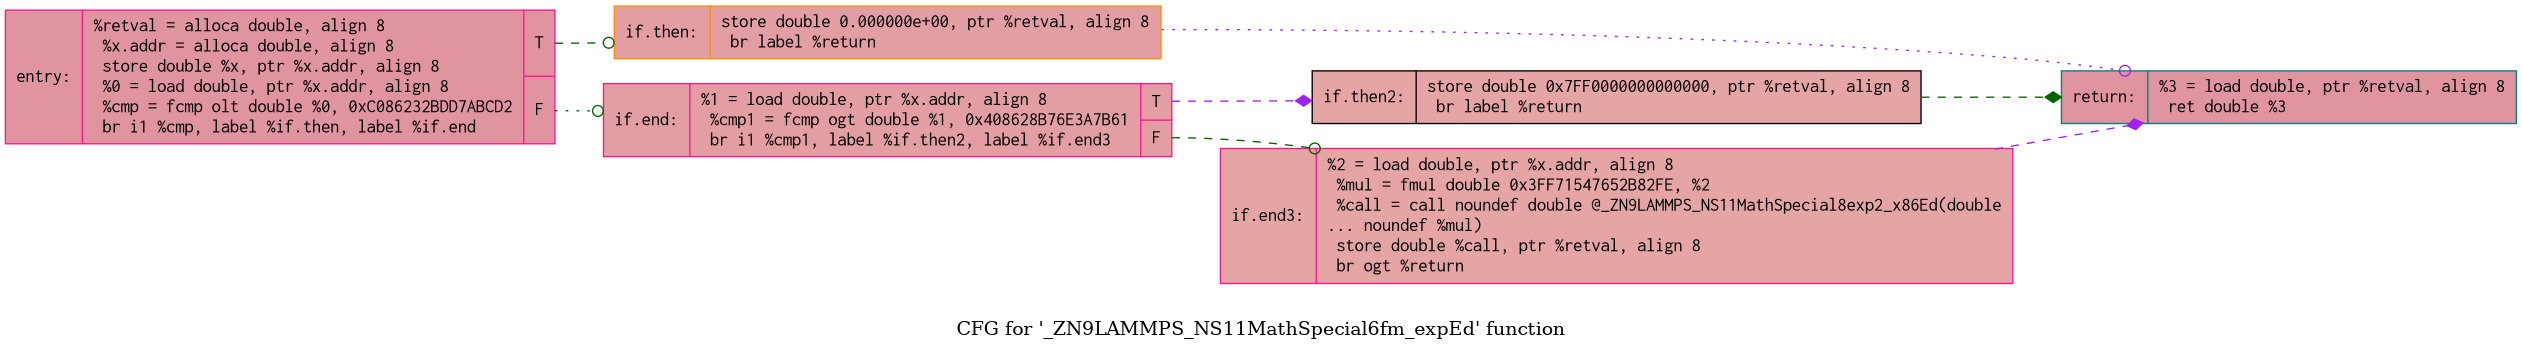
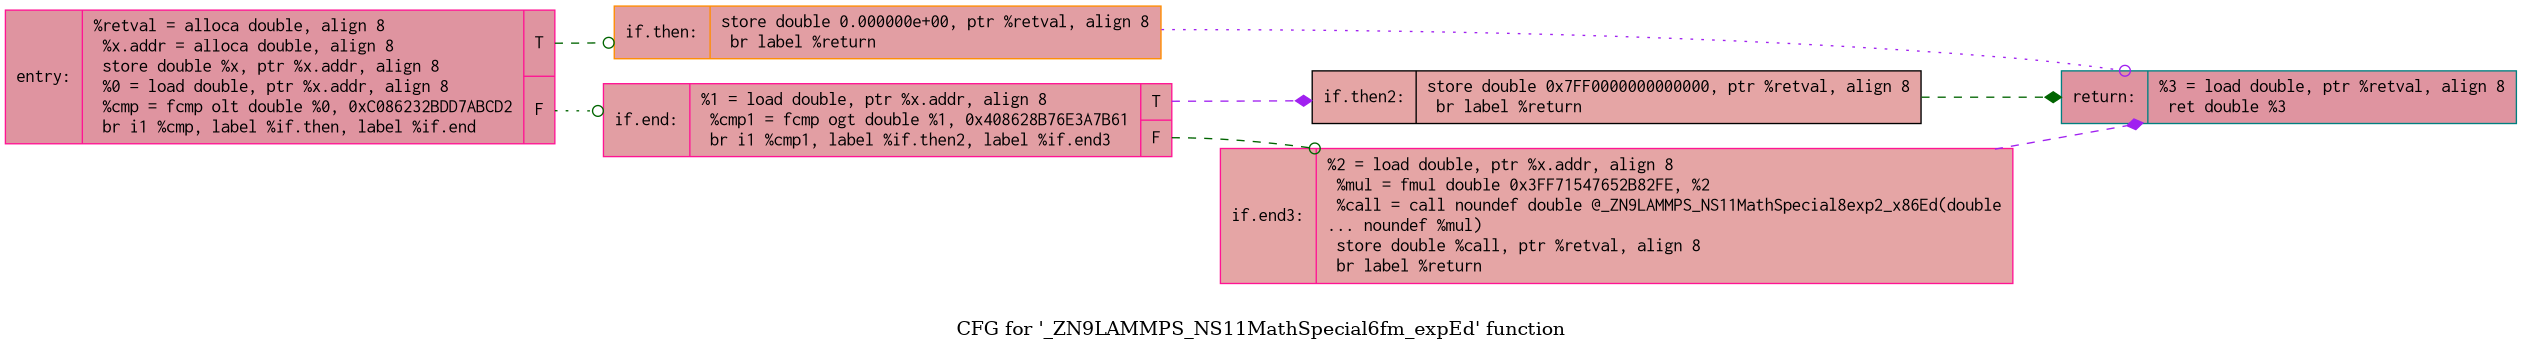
node "if.end3:": text "br ogt %return" -> "br label %return"
